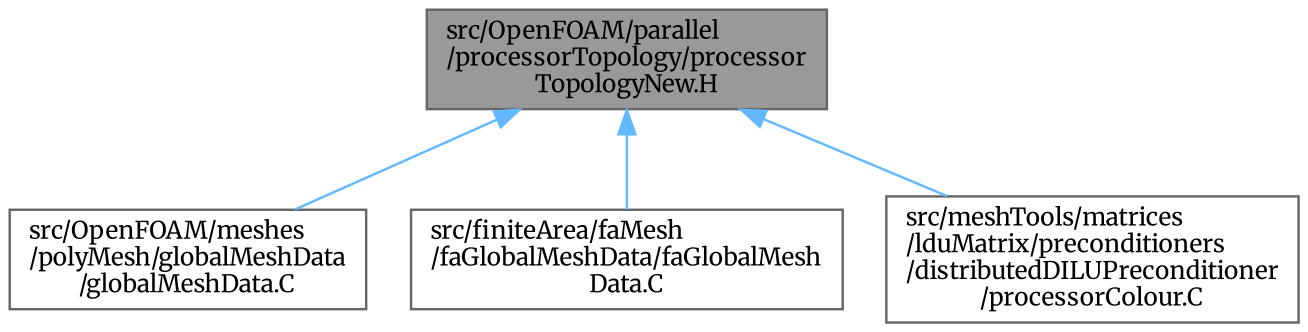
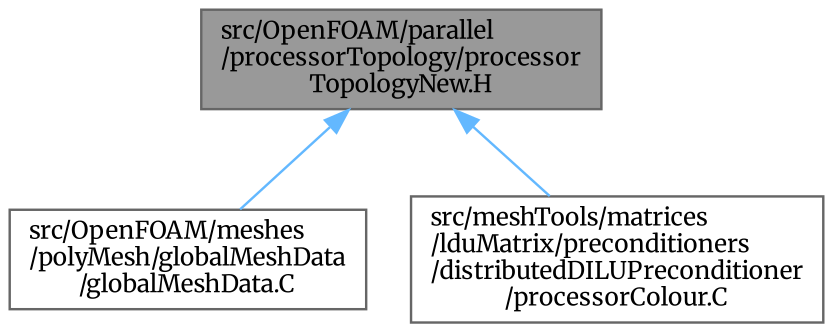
node "src/finiteArea/faMesh /faGlobalMeshData/faGlobalMesh Data.C": removed
